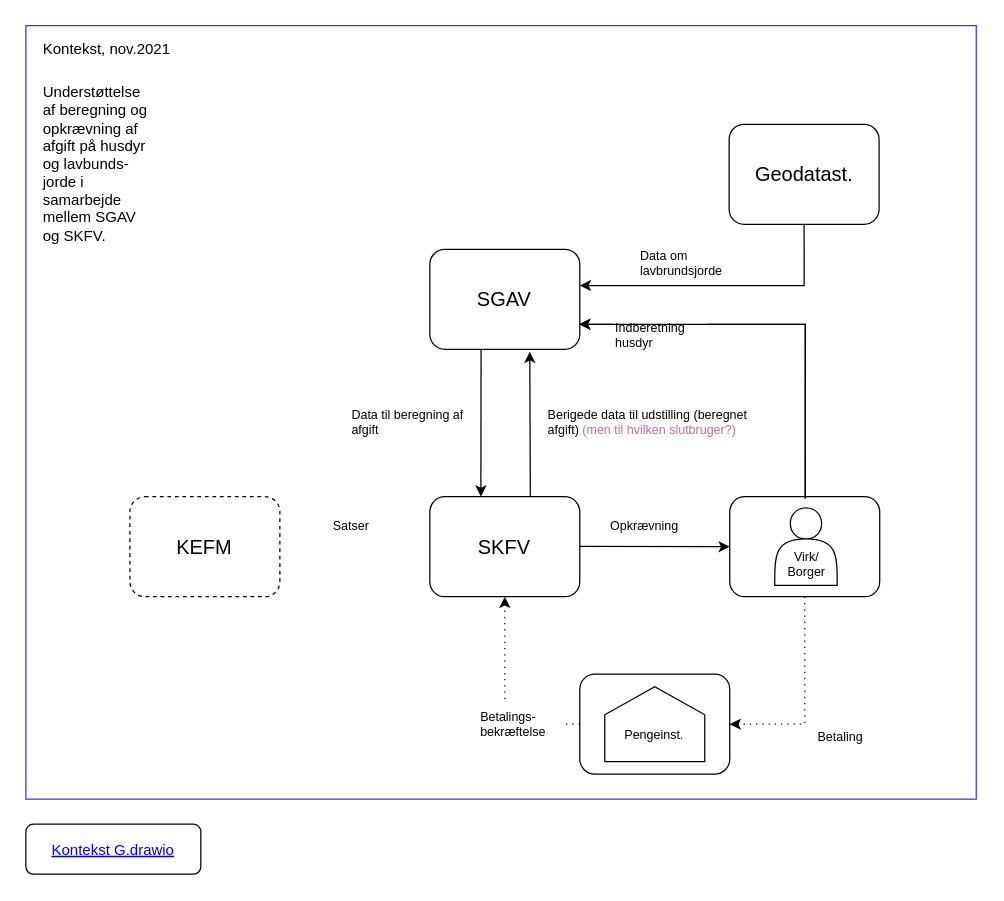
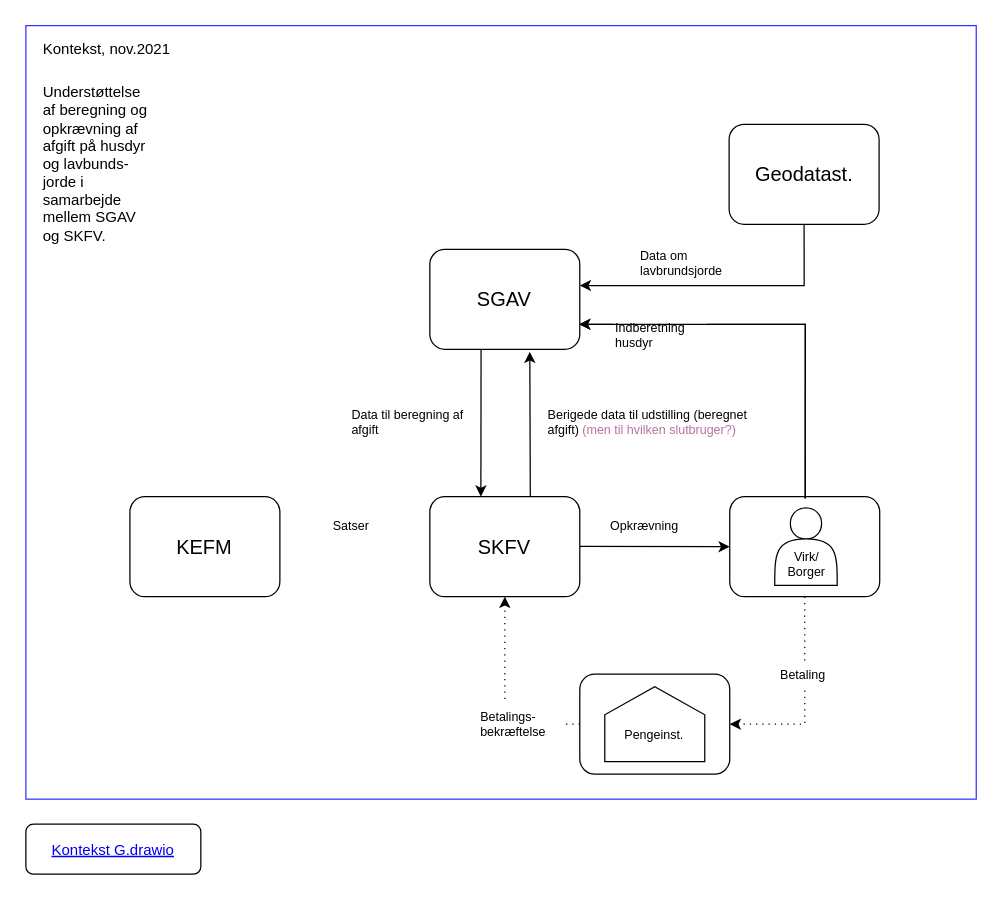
node "KEFM": style dashed -> solid
node "Betaling": moved (863, 737) -> (825, 674)
